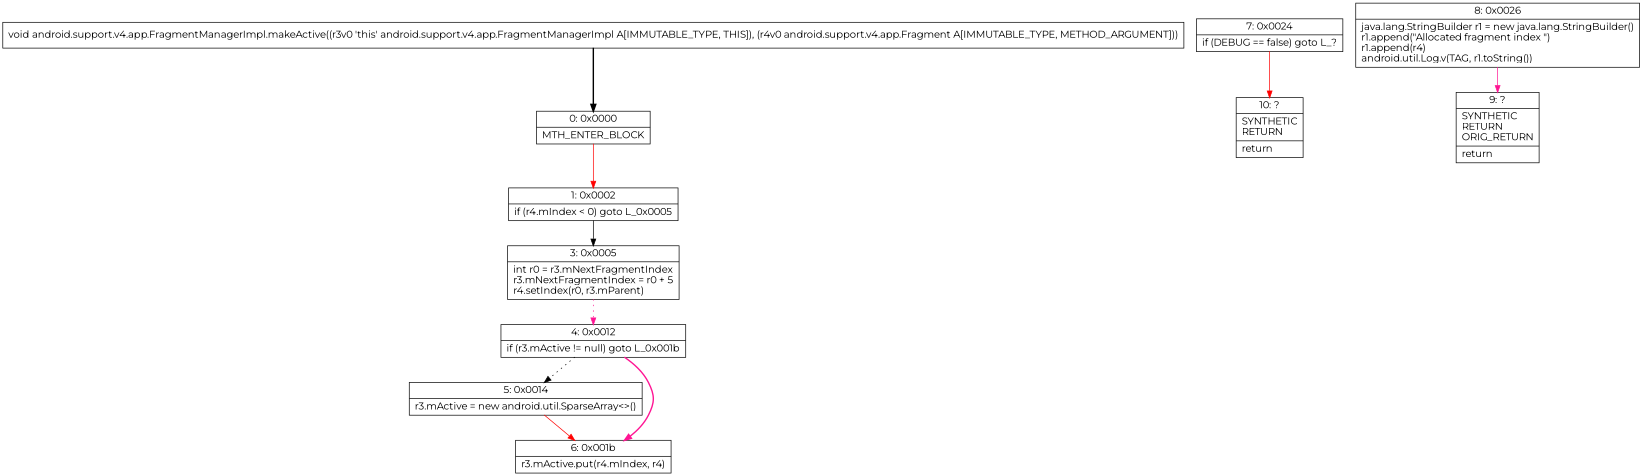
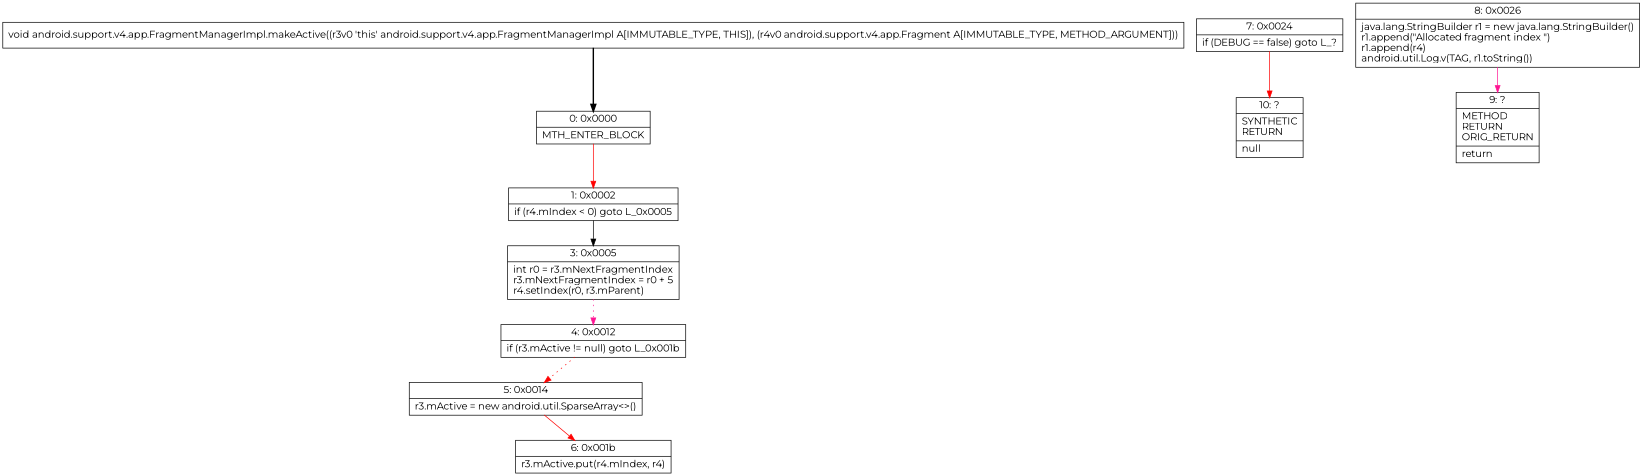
node "9: ?": text "SYNTHETIC" -> "METHOD"
node "10: ?": text "return" -> "null"
edge "4: 0x0012" -> "5: 0x0014": color black -> red
edge "4: 0x0012" -> "6: 0x001b": removed
